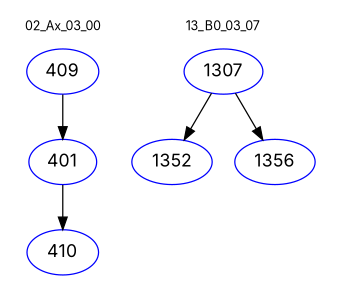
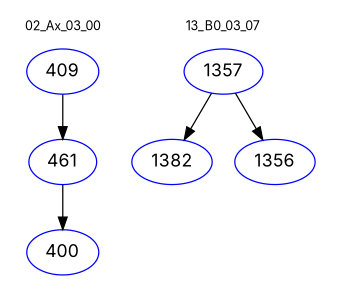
node "1307": label "1307" -> "1357"
node "401": label "401" -> "461"
node "1352": label "1352" -> "1382"
node "410": label "410" -> "400"
